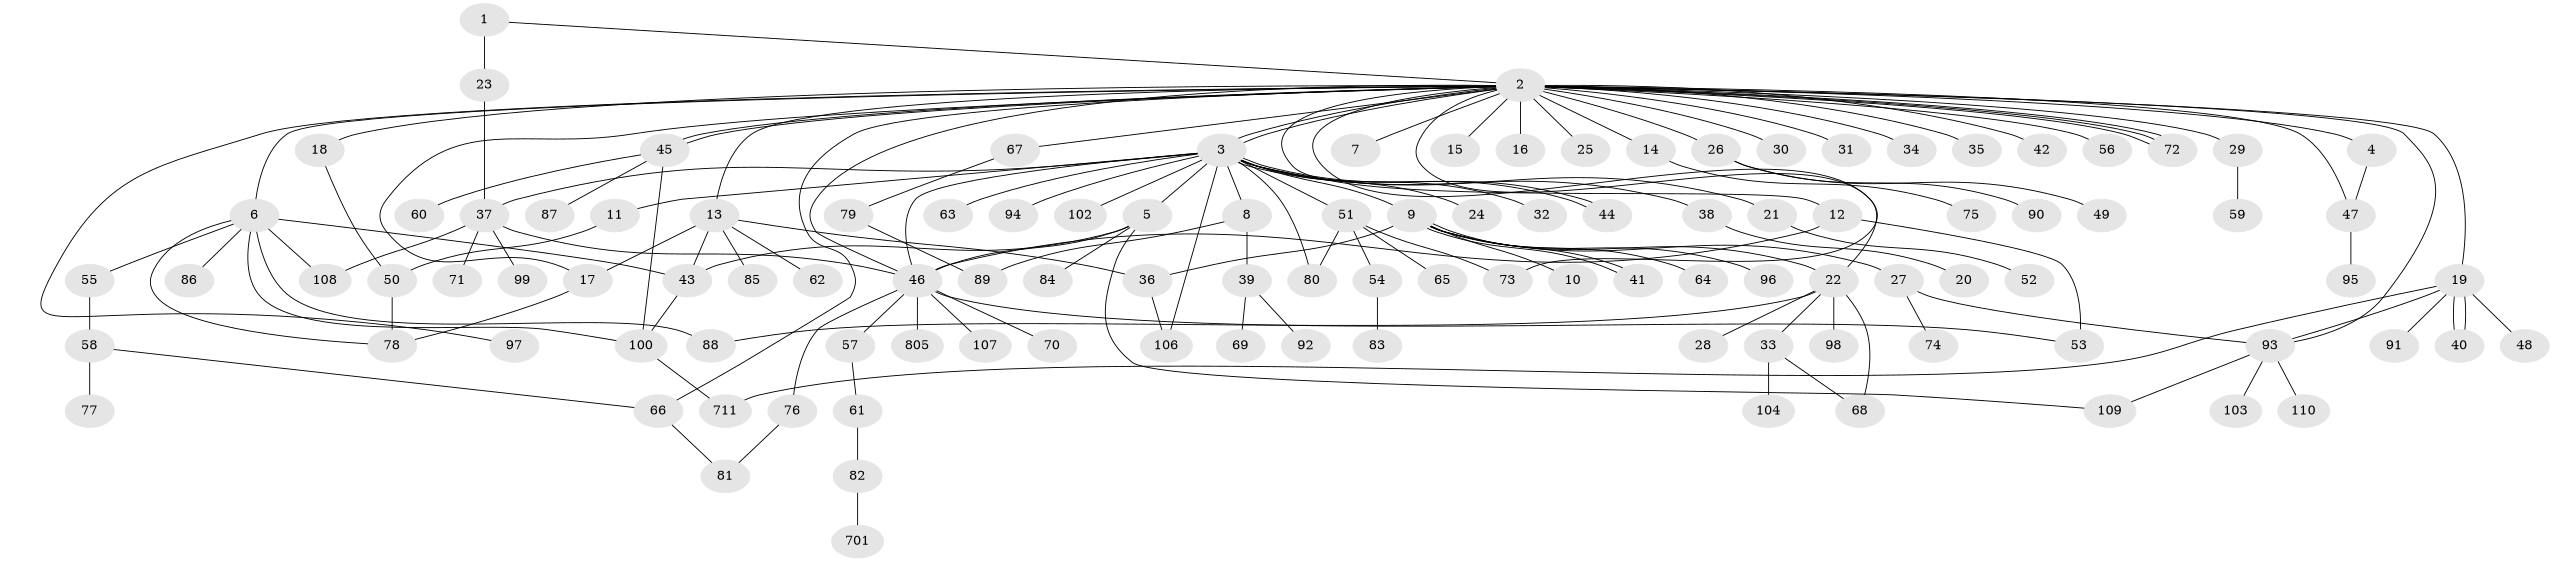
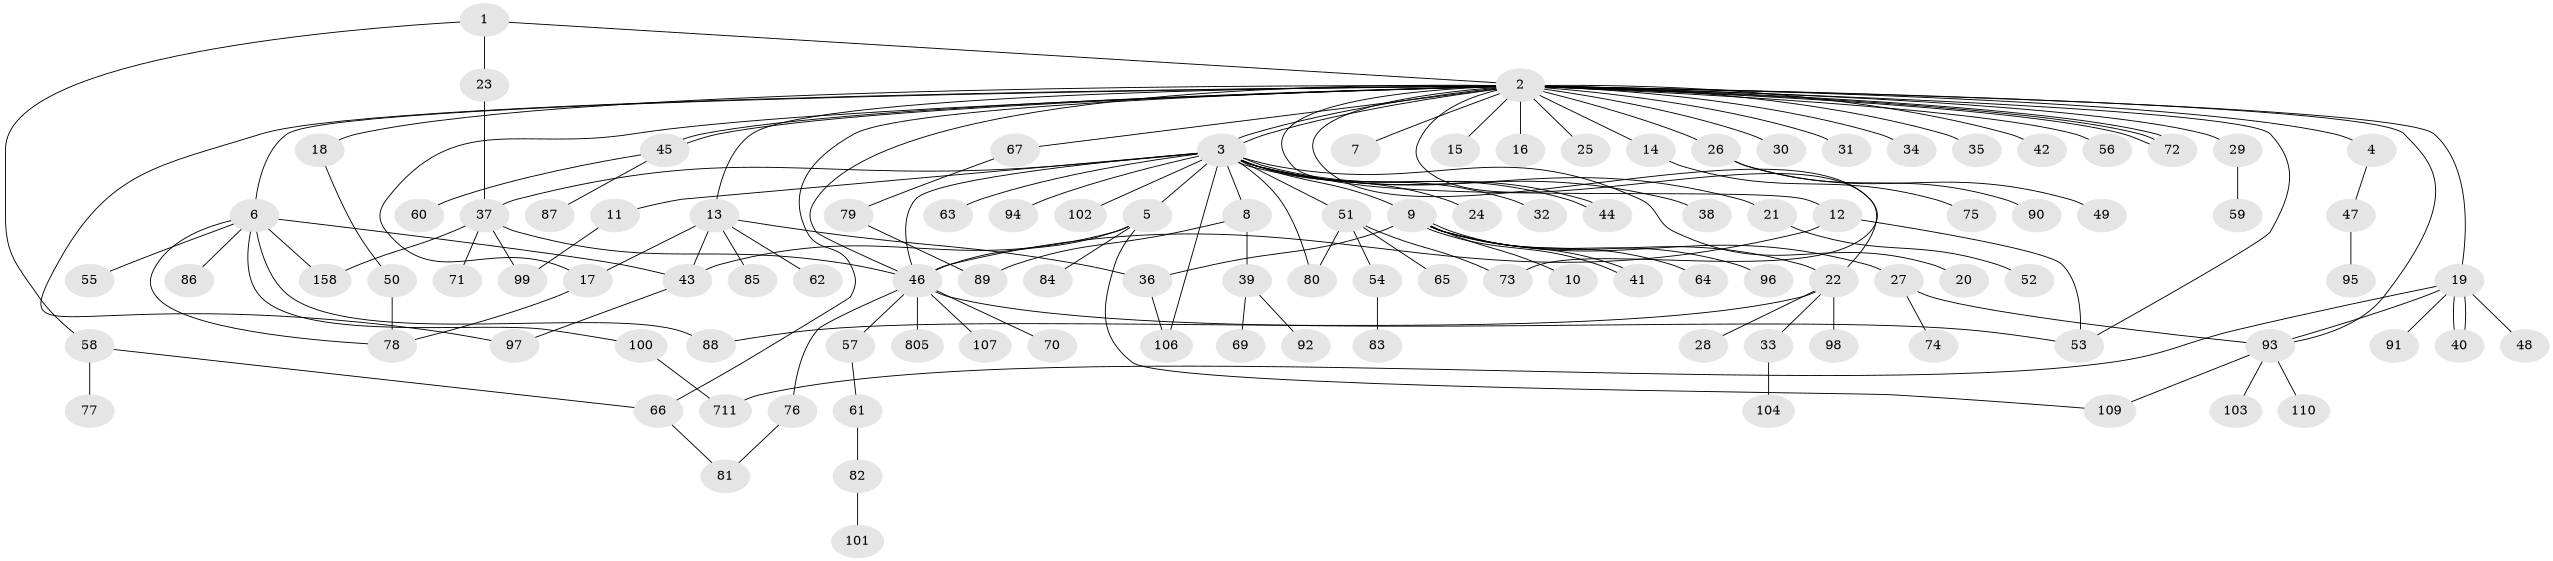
edge "2" -- "47": now "2" -- "53"
edge "45" -- "100": removed
edge "38" -- "20": now "3" -- "20"
edge "11" -- "50": now "11" -- "99"
node "108": label "108" -> "158"
edge "55" -- "58": now "1" -- "58"
edge "43" -- "100": now "43" -- "97"
node "68": removed
node "701": label "701" -> "101"
